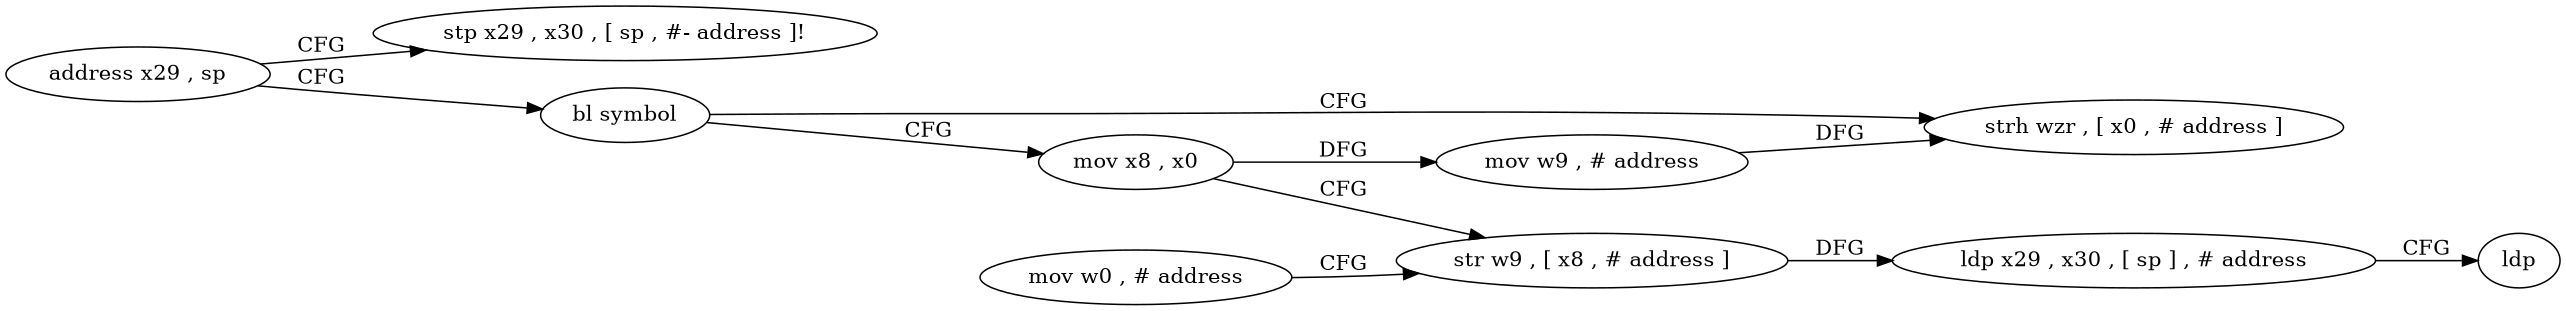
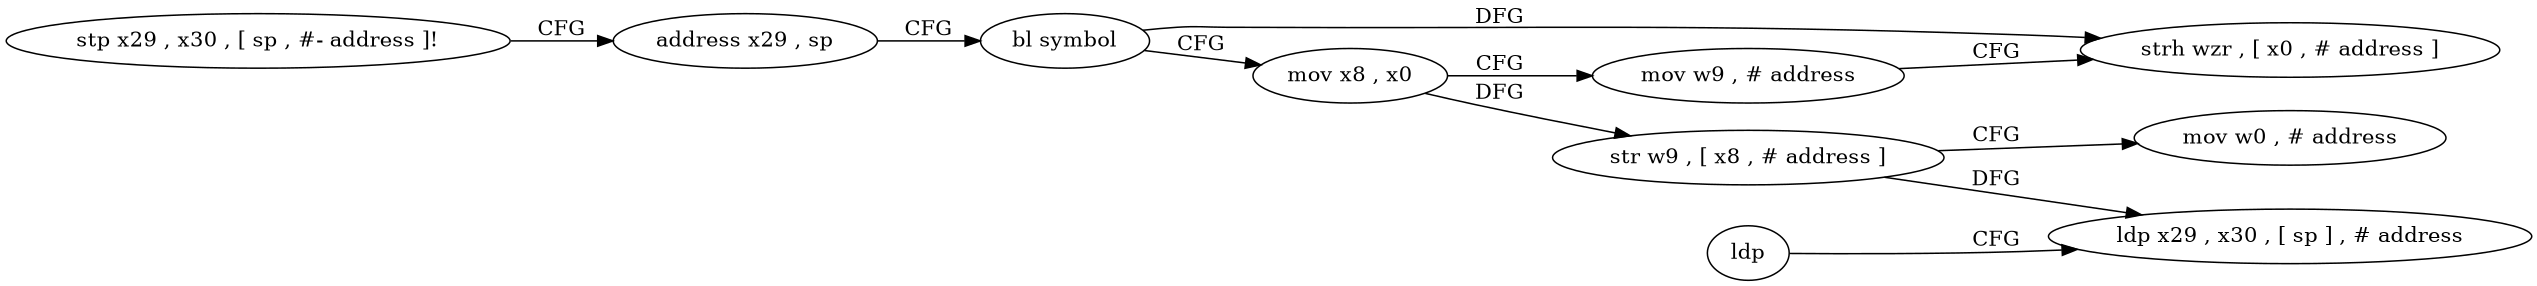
edge "address x29 , sp" -> "stp x29 , x30 , [ sp , #- address ]!": reversed
edge "bl symbol" -> "strh wzr , [ x0 , # address ]": label "CFG" -> "DFG"
edge "mov w9 , # address" -> "strh wzr , [ x0 , # address ]": label "DFG" -> "CFG"
edge "mov x8 , x0" -> "mov w9 , # address": label "DFG" -> "CFG"
edge "mov x8 , x0" -> "str w9 , [ x8 , # address ]": label "CFG" -> "DFG"
edge "ldp x29 , x30 , [ sp ] , # address" -> "ldp": reversed
edge "mov w0 , # address" -> "str w9 , [ x8 , # address ]": reversed
